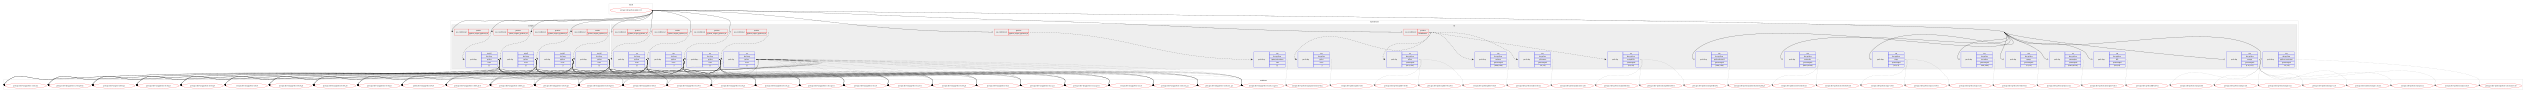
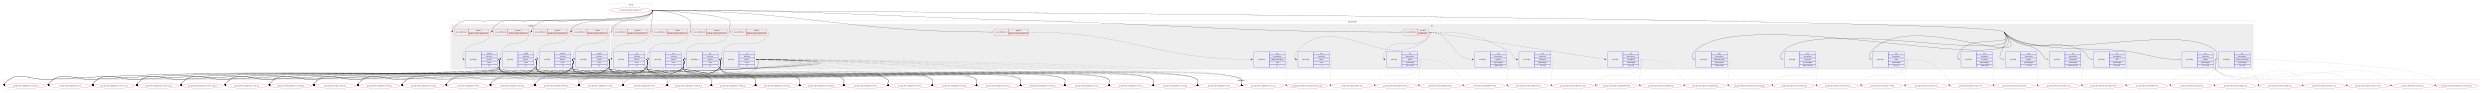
node "portage://dev-python/numpy-1.26.4": removed
